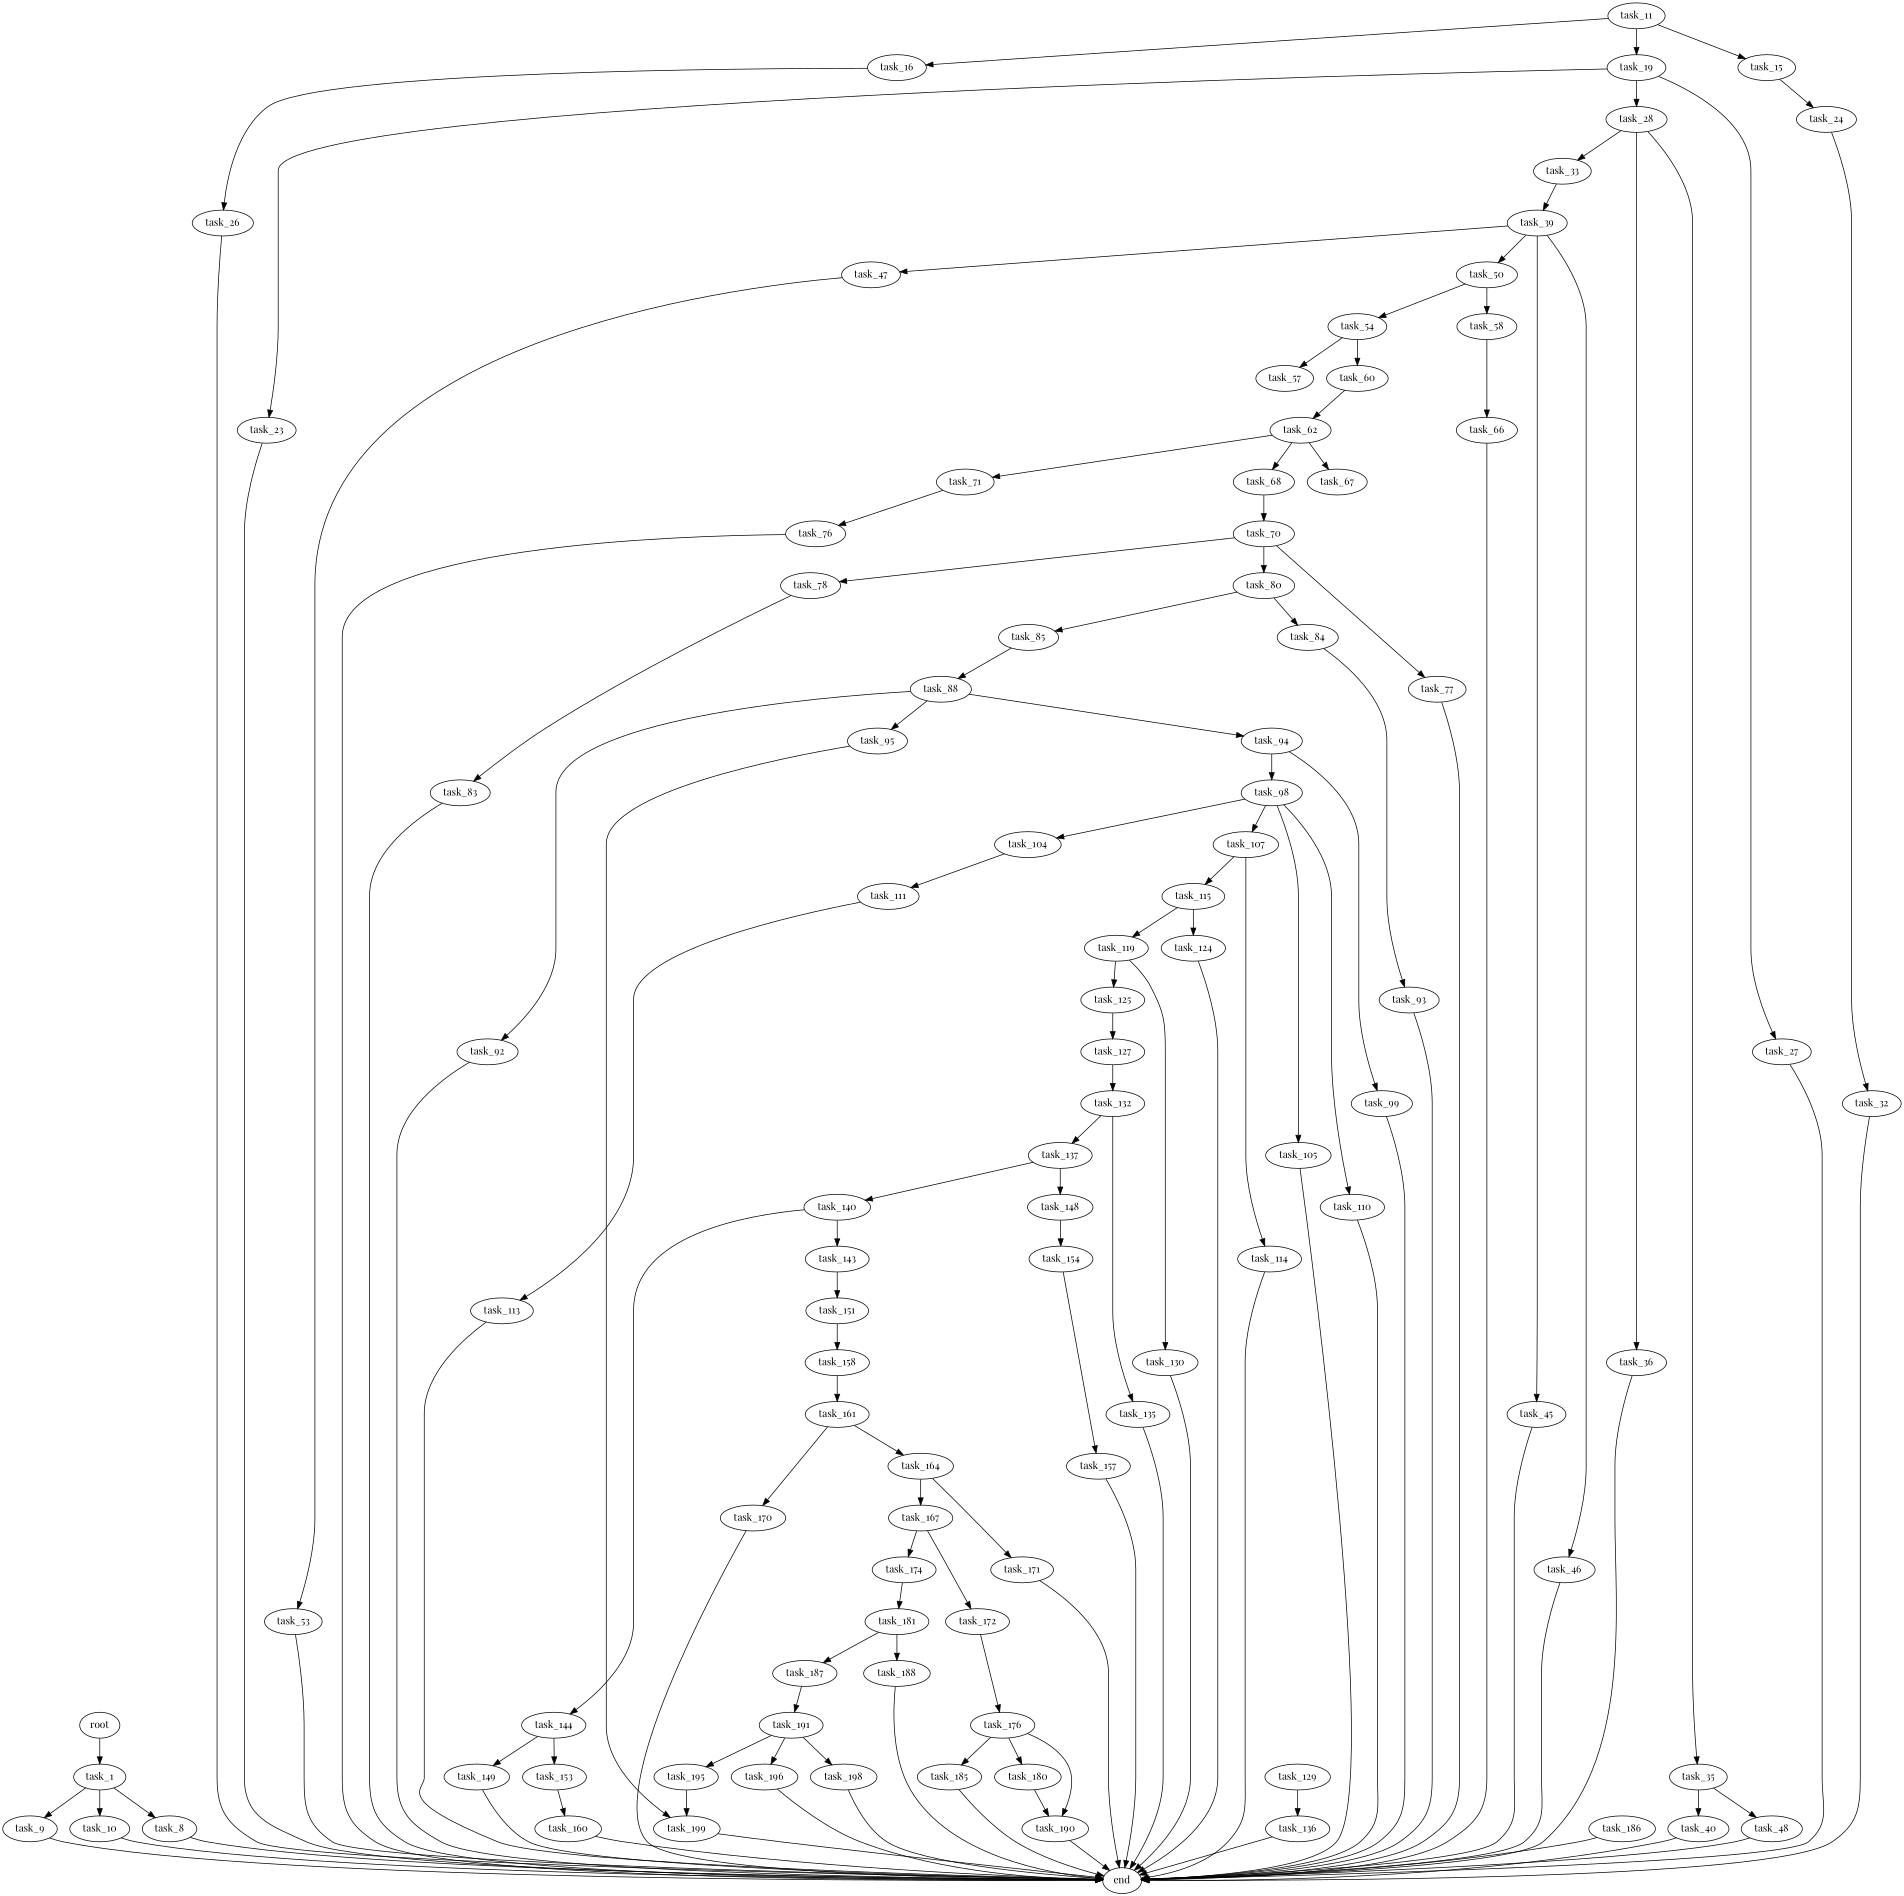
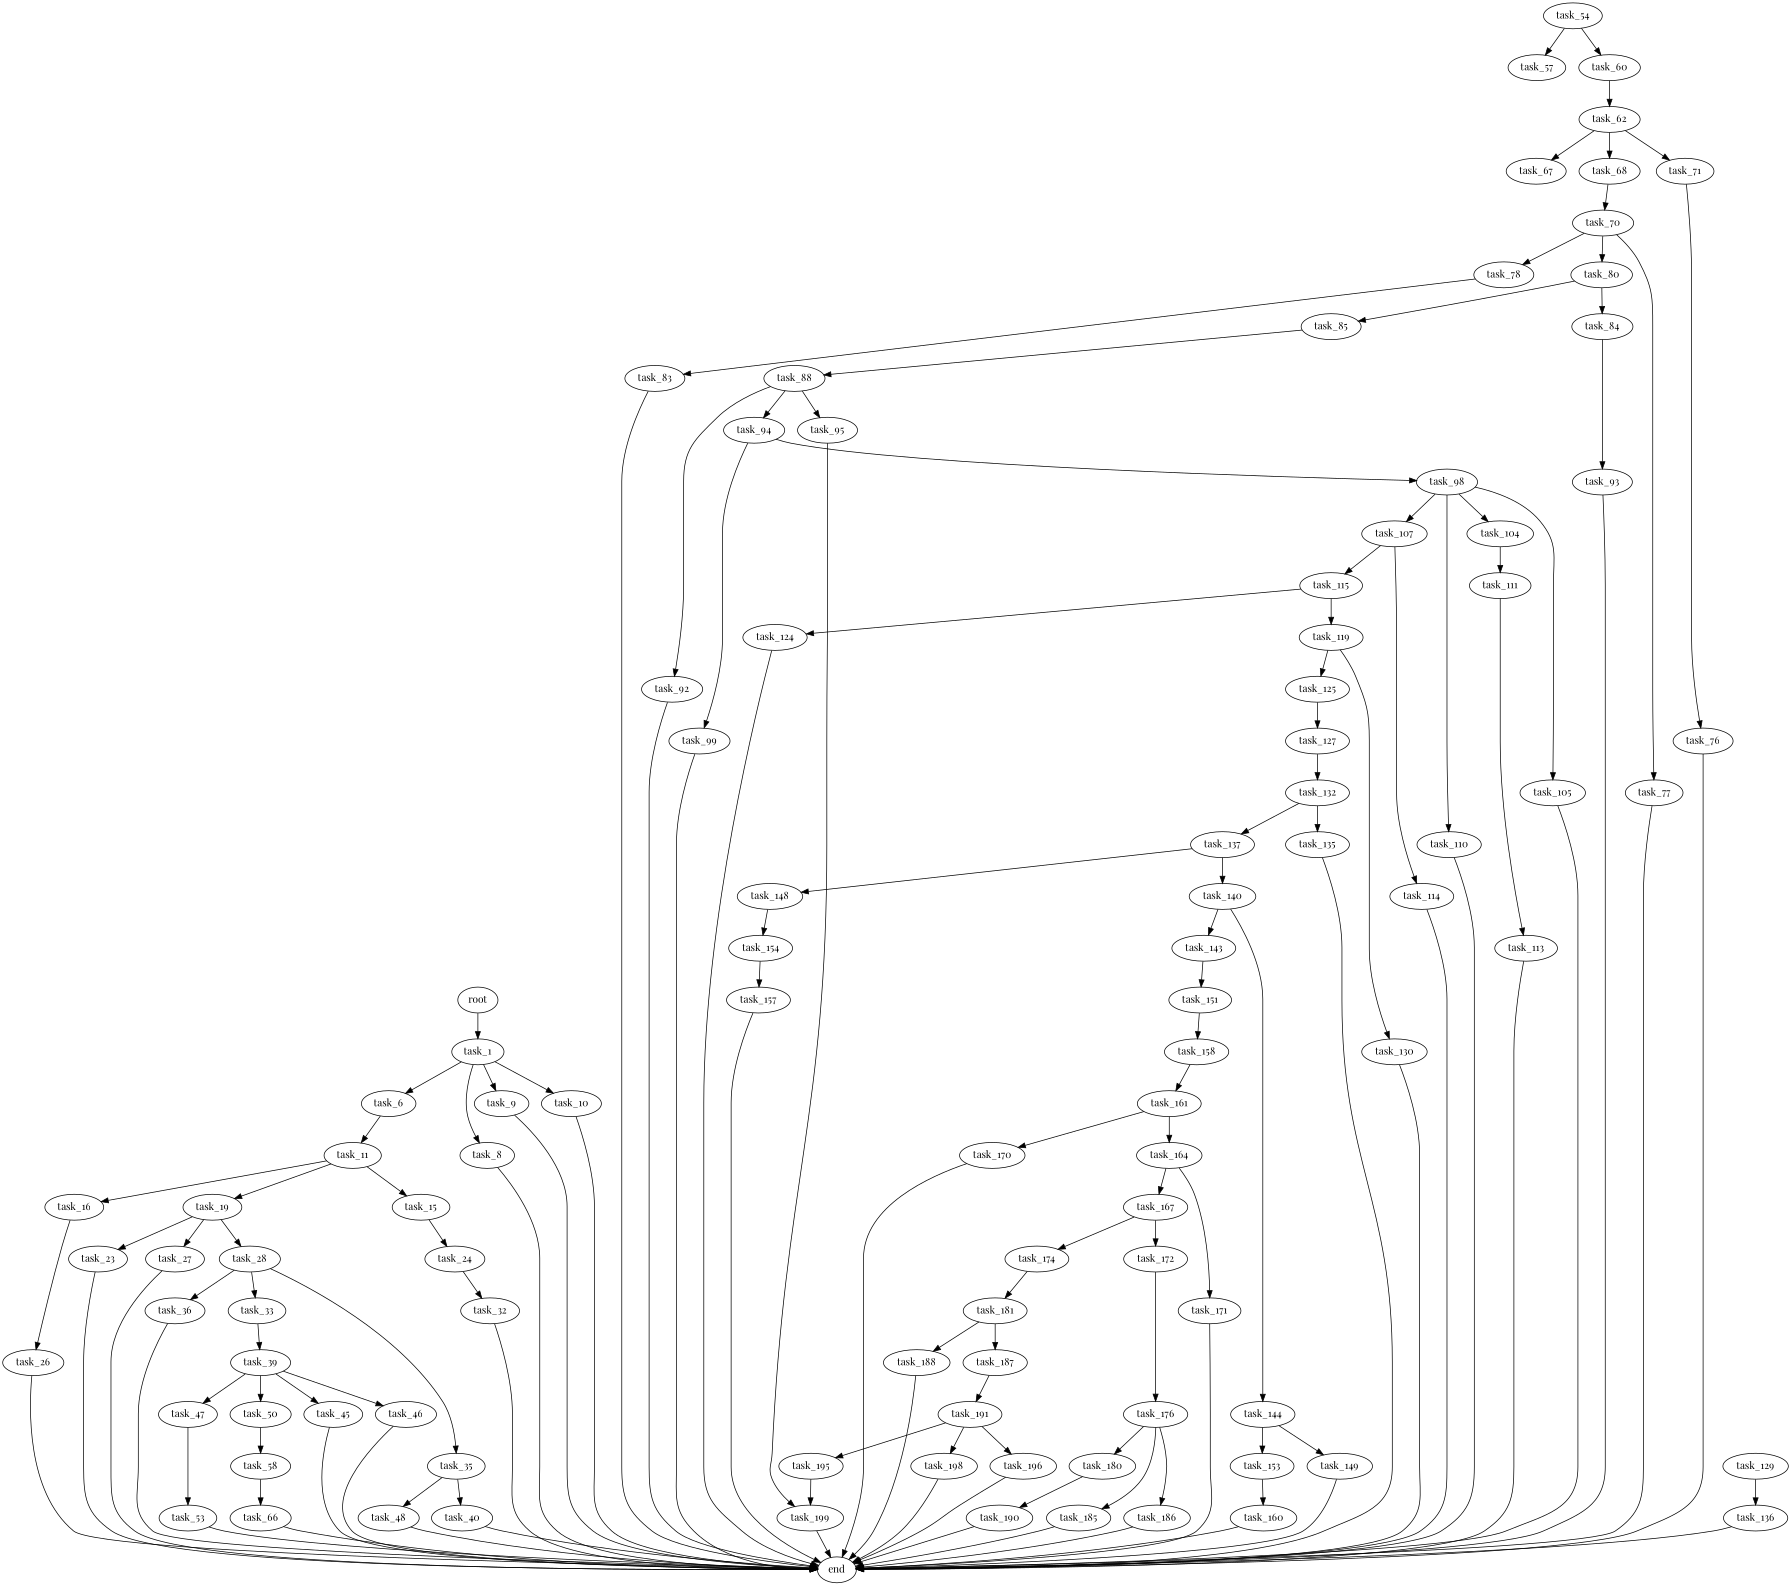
edge "task_50" -> "task_54": removed
node "task_6": added
edge "task_176" -> "task_190": now "task_176" -> "task_186"
